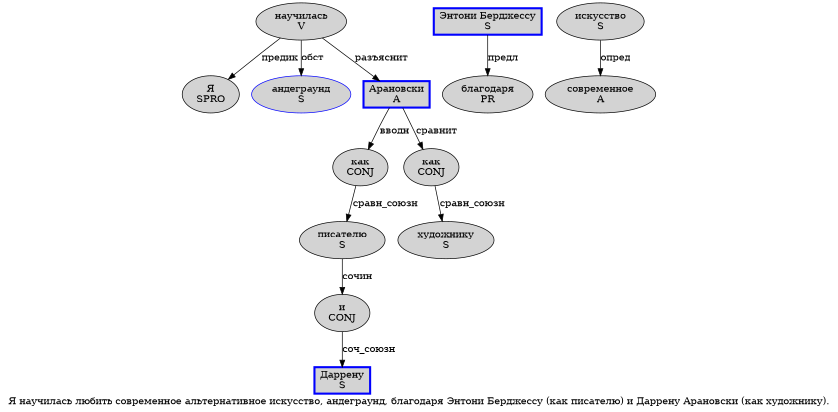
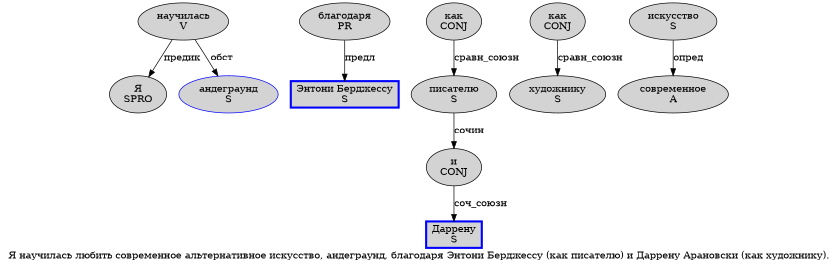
edge "Энтони Берджессу S" -> "благодаря PR": reversed
node "Арановски A": removed
